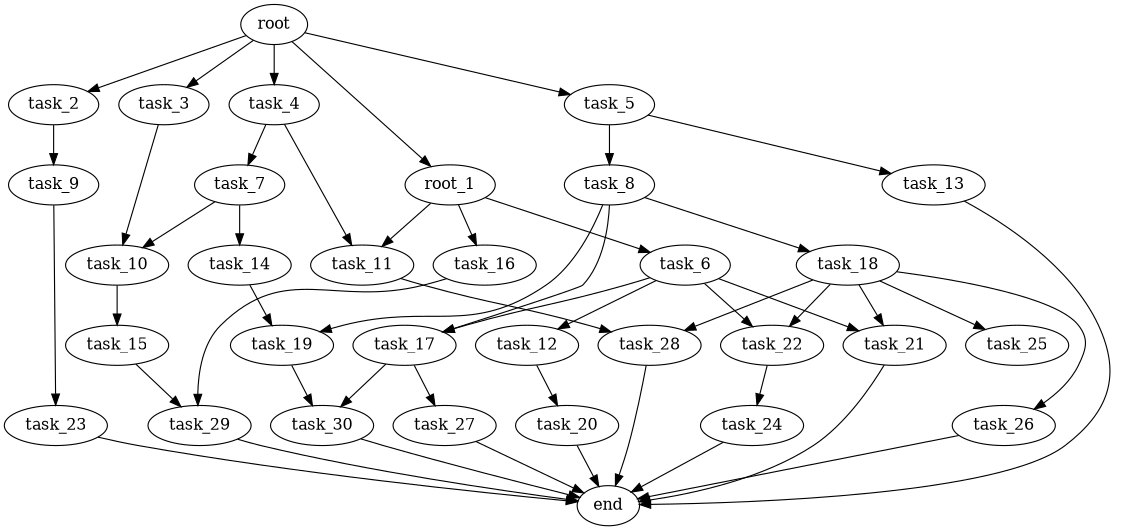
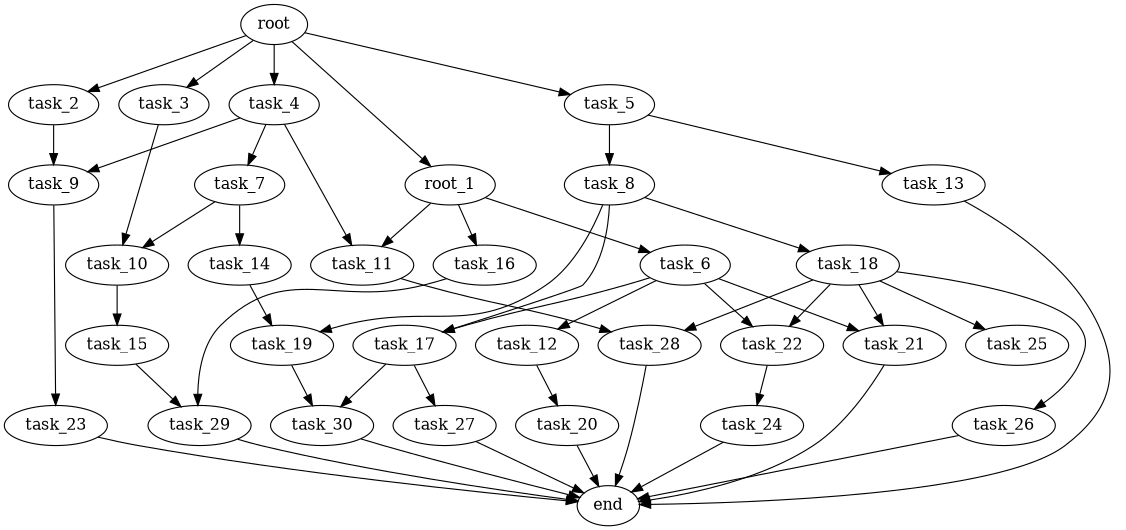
edge "task_4" -> "task_9": added
